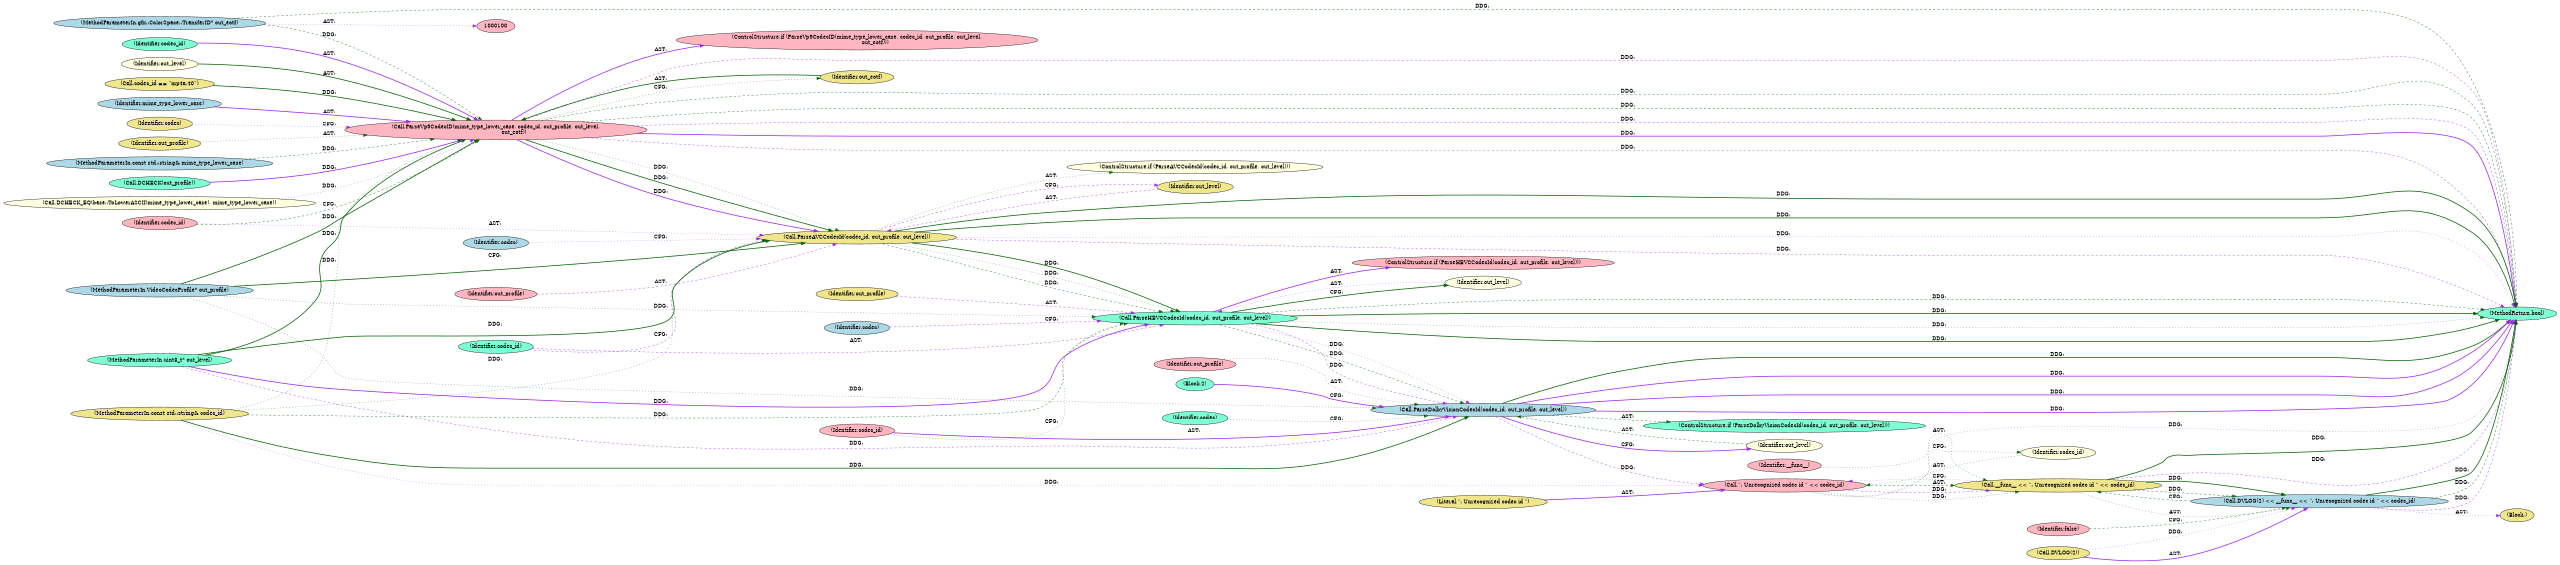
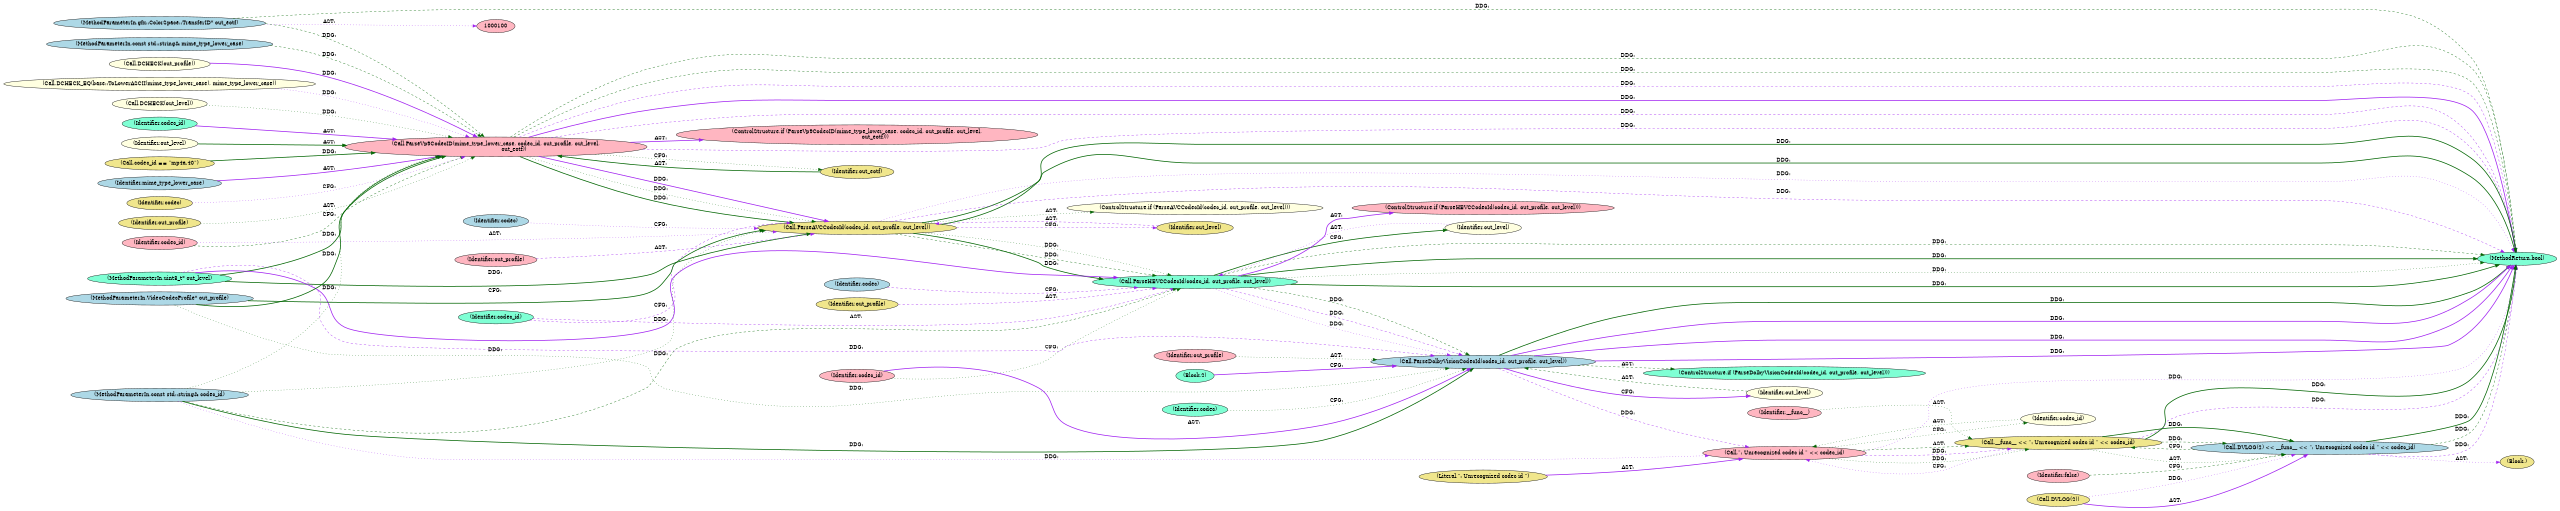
node "(Call,DCHECK(out_level))": added
node "(Call,DCHECK(out_profile))": fillcolor aquamarine -> lightyellow
edge "(MethodParameterIn,VideoCodecProfile* out_profile)" -> "(Call,ParseHEVCCodecId(codec_id, out_profile, out_level))": removed, label "DDG:"
node "(MethodParameterIn,const std::string& codec_id)": fillcolor khaki -> lightblue
